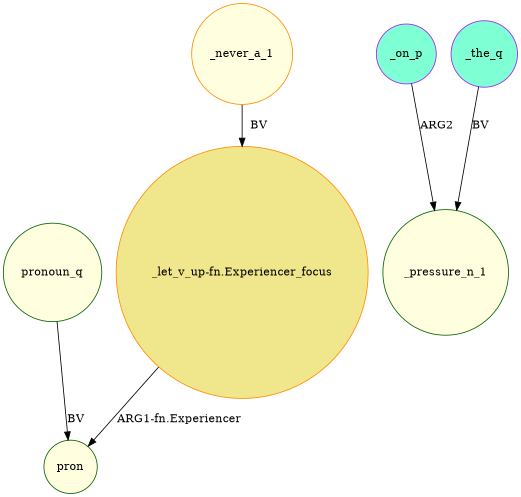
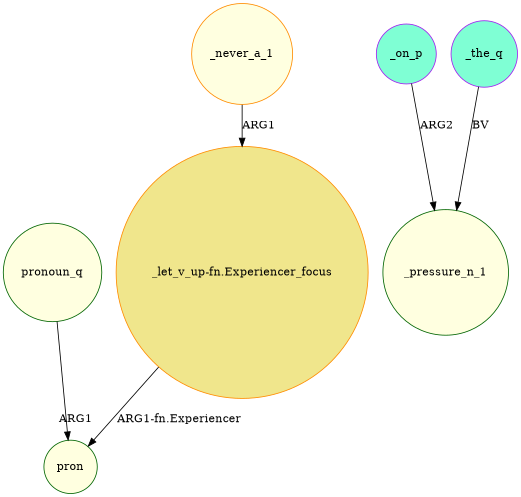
edge "_never_a_1" -> "_let_v_up-fn.Experiencer_focus": label "BV" -> "ARG1"
edge "pronoun_q" -> "pron": label "BV" -> "ARG1"
